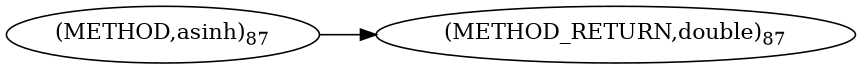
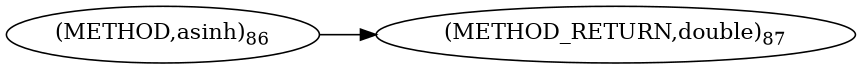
node "(METHOD,asinh)": text "87" -> "86"
